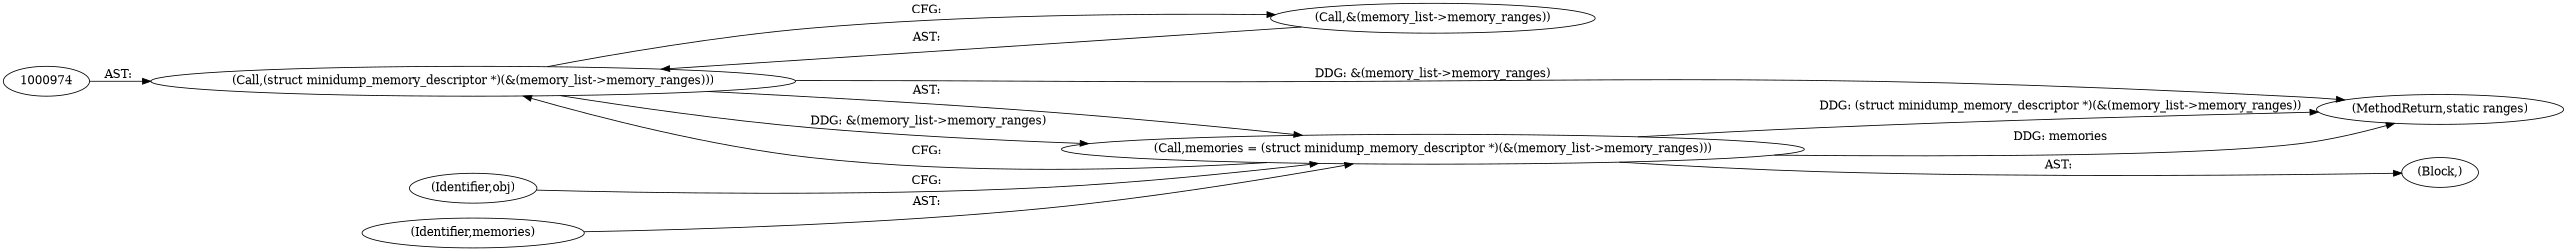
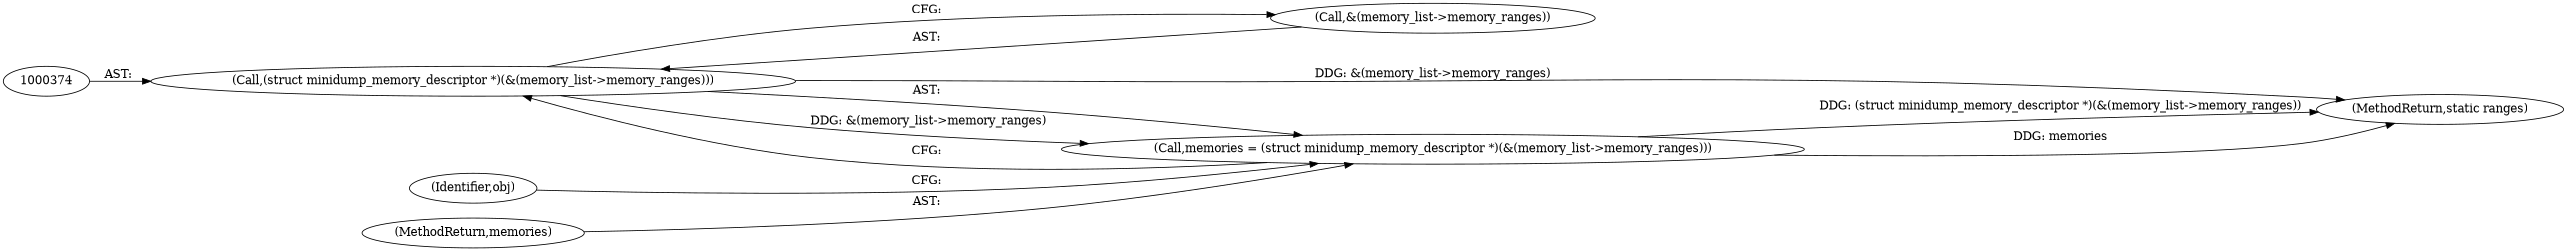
node "1000974": label "1000974" -> "1000374"
node "(Block,)": removed
node "(Identifier,memories)": label "(Identifier,memories)" -> "(MethodReturn,memories)"
